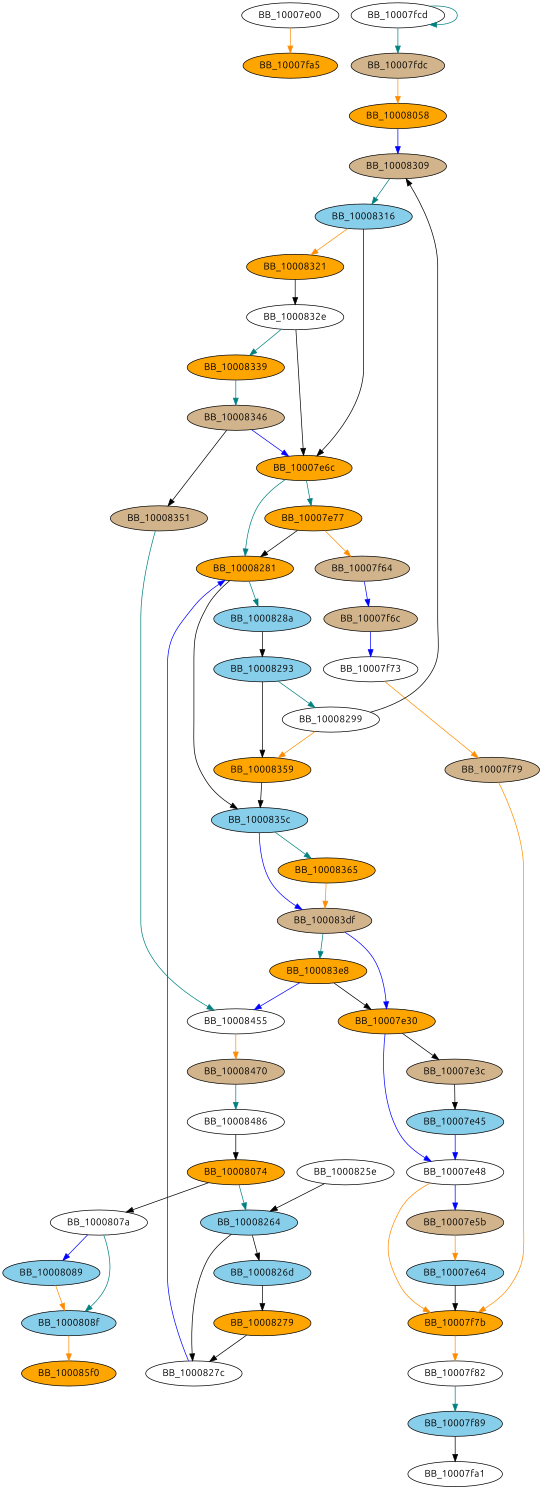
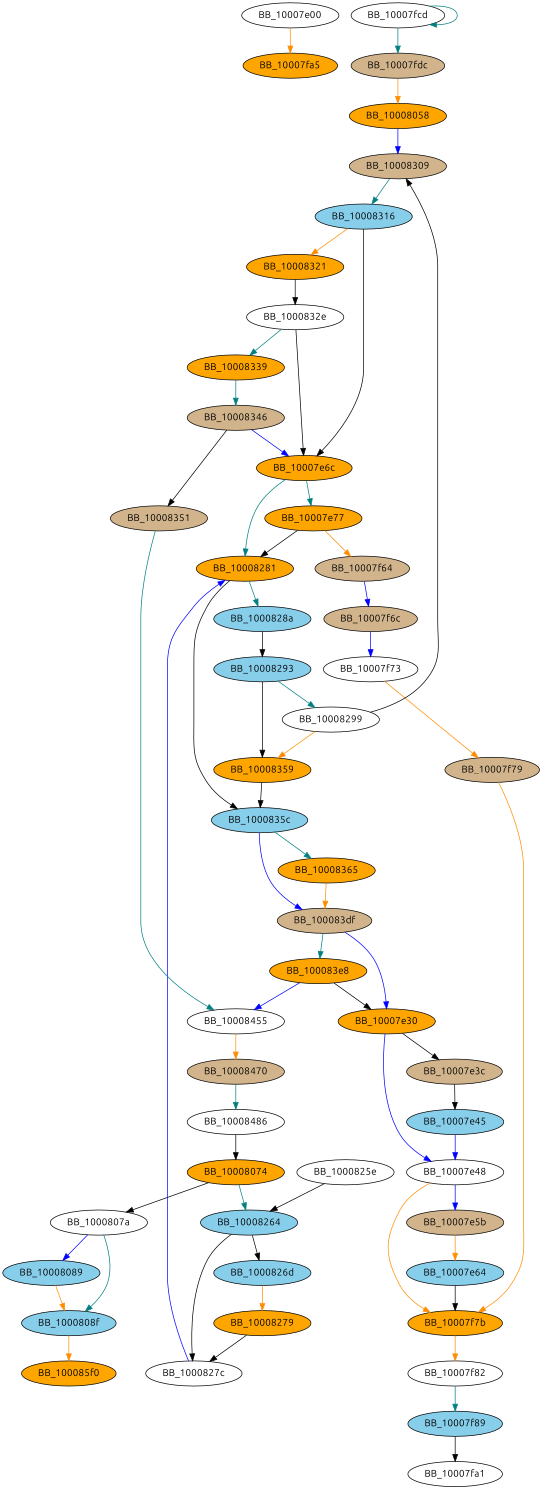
edge "BB_1000826d" -> "BB_10008279": color black -> darkorange
